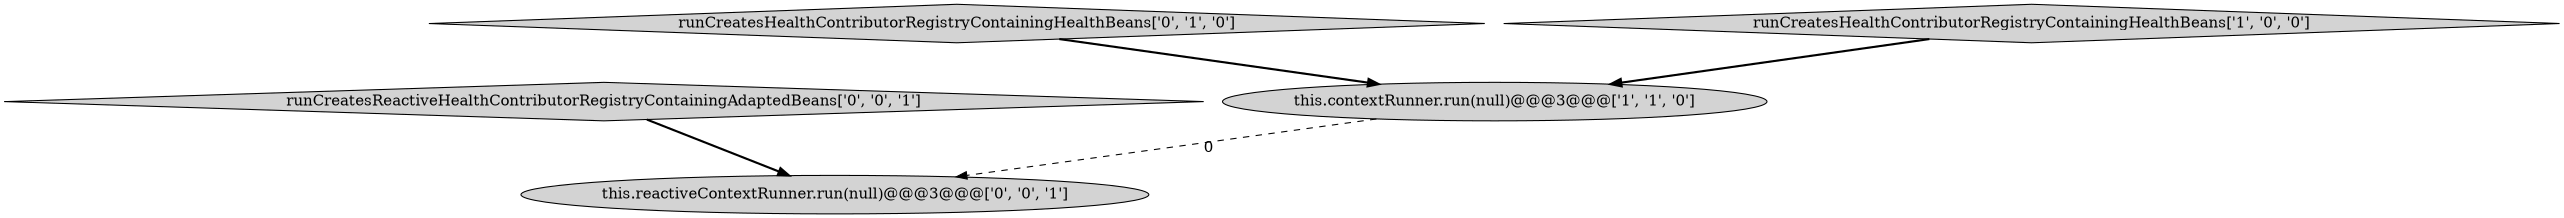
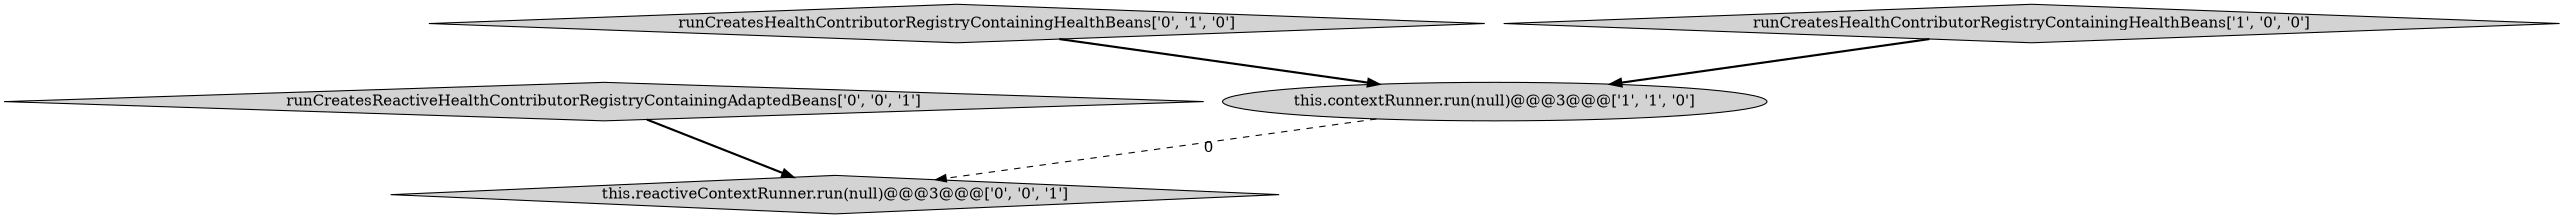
node "this.reactiveContextRunner.run(null)@@@3@@@['0', '0', '1']": shape ellipse -> diamond
